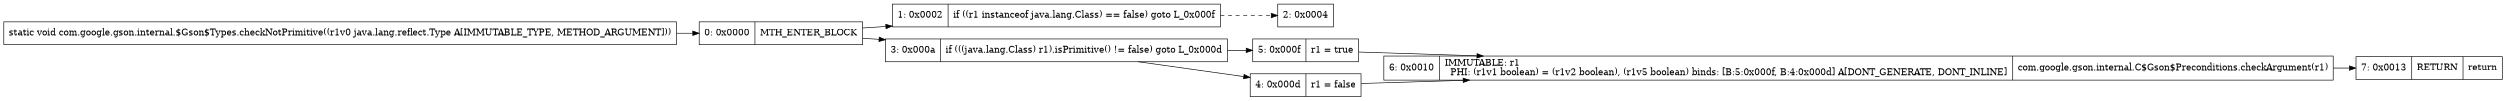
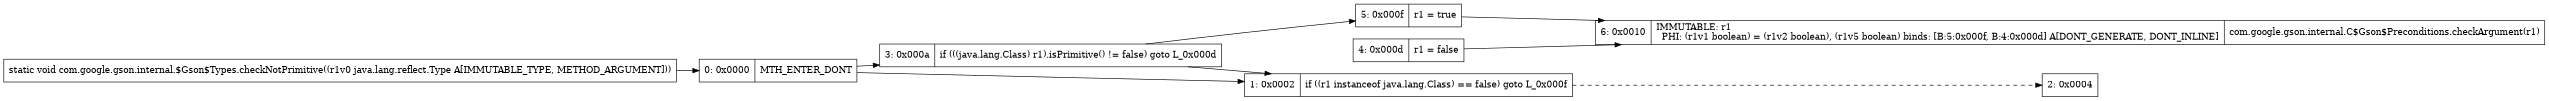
node "0: 0x0000": text "MTH_ENTER_BLOCK" -> "MTH_ENTER_DONT"
node "7: 0x0013": removed
edge "3: 0x000a" -> "4: 0x000d": now "3: 0x000a" -> "1: 0x0002"
